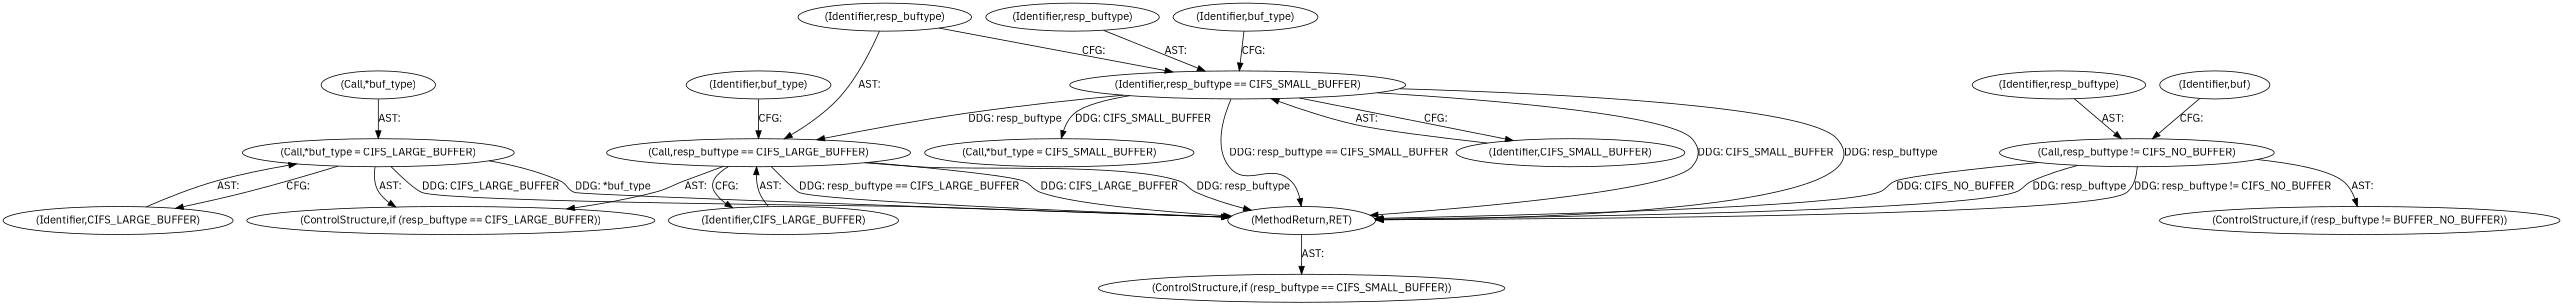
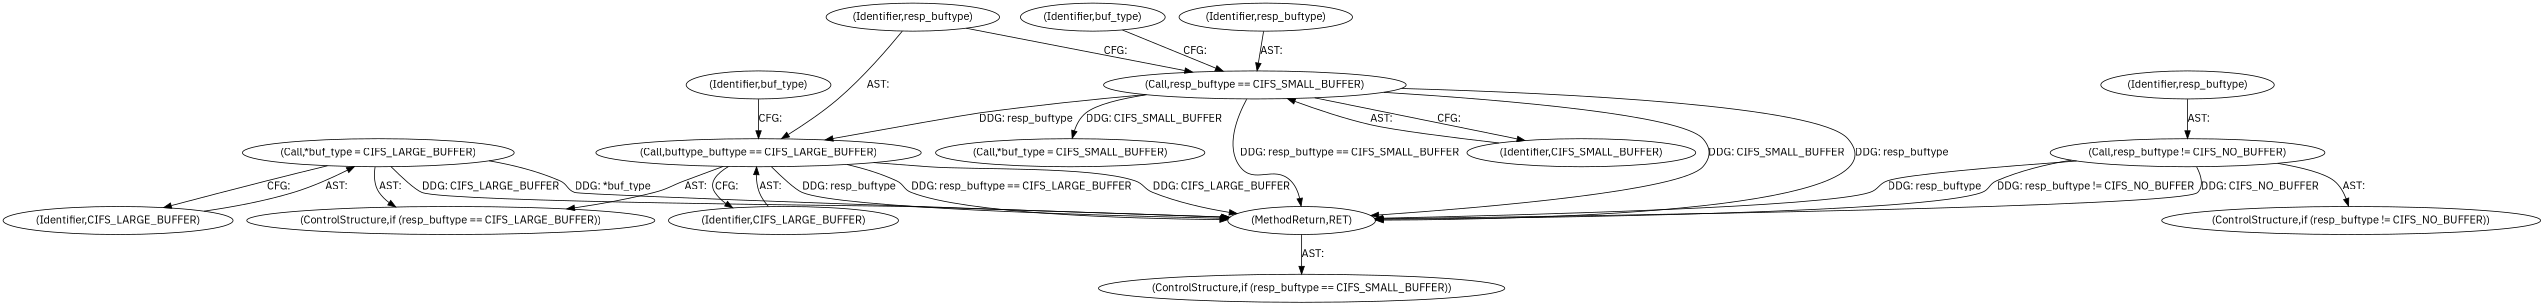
node "(Call,*buf_type)": removed
node "(Identifier,resp_buftype == CIFS_SMALL_BUFFER)": label "(Identifier,resp_buftype == CIFS_SMALL_BUFFER)" -> "(Call,resp_buftype == CIFS_SMALL_BUFFER)"
node "(Identifier,buf)": removed
node "(Call,resp_buftype == CIFS_LARGE_BUFFER)": label "(Call,resp_buftype == CIFS_LARGE_BUFFER)" -> "(Call,buftype_buftype == CIFS_LARGE_BUFFER)"
node "(ControlStructure,if (resp_buftype != BUFFER_NO_BUFFER))": label "(ControlStructure,if (resp_buftype != BUFFER_NO_BUFFER))" -> "(ControlStructure,if (resp_buftype != CIFS_NO_BUFFER))"
